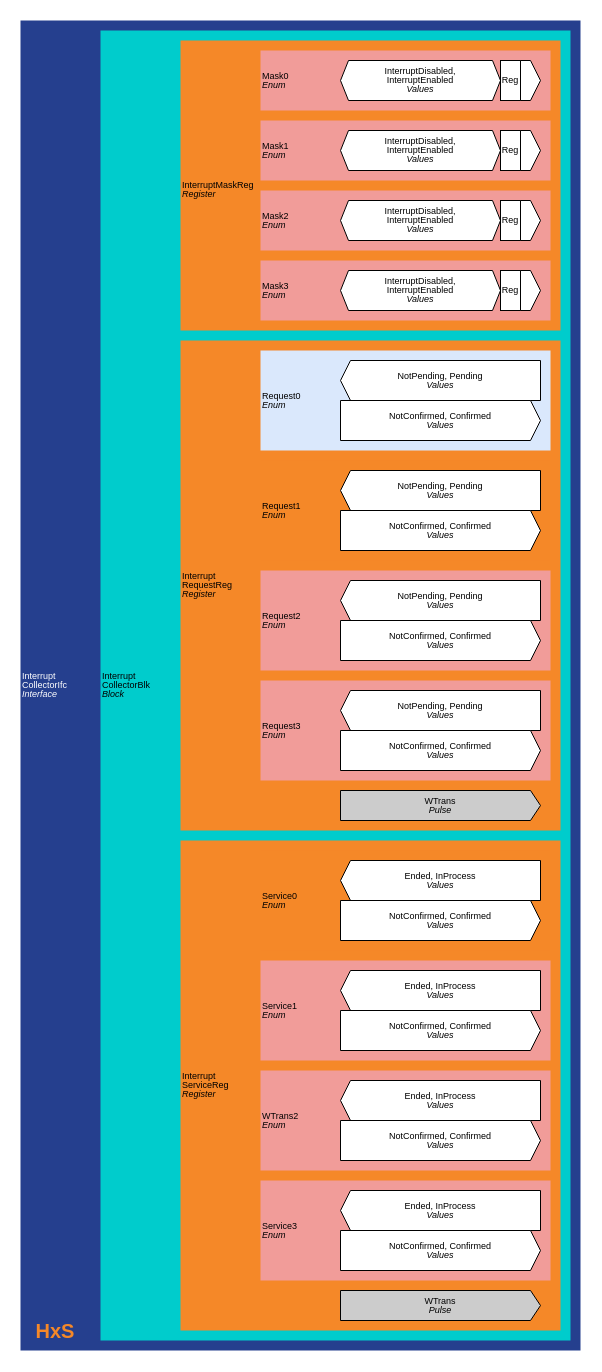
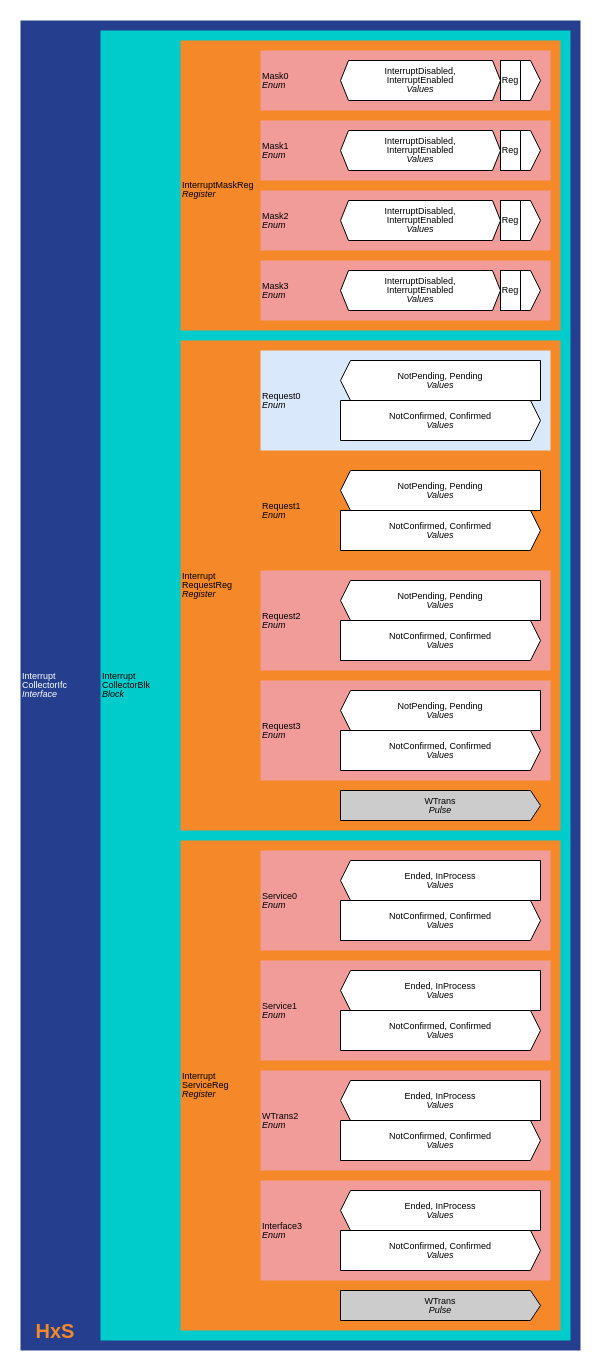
node "Service0 Enum": fillcolor #f58828 -> #f19c99
node "Service3 Enum": label "Service3 Enum" -> "Interface3 Enum"
